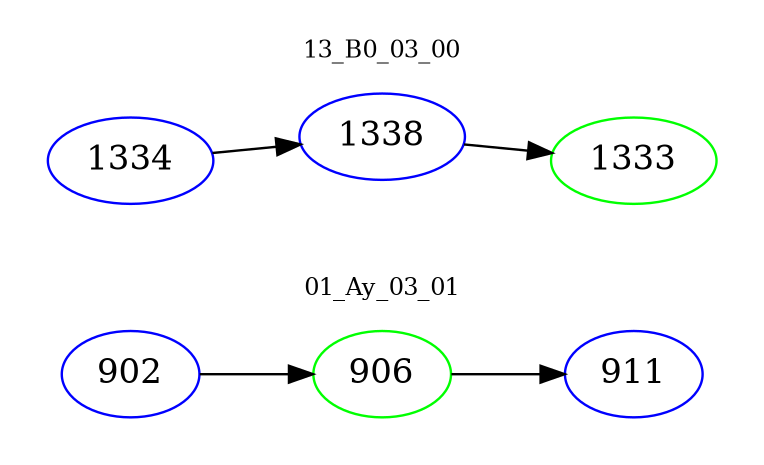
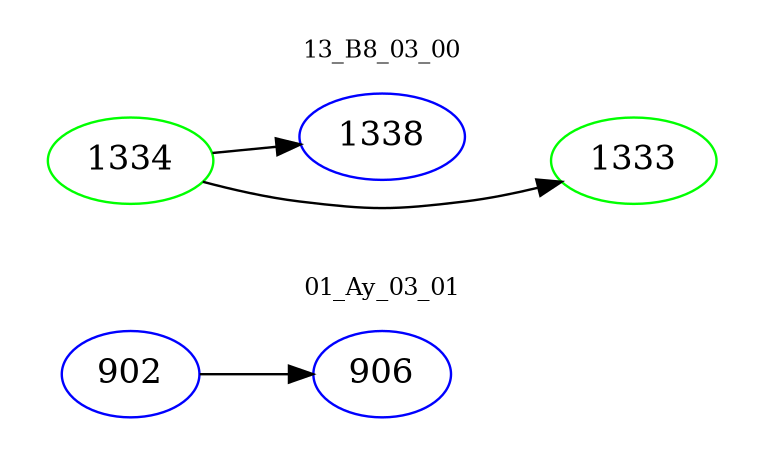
cluster "13_B0_03_00": label "13_B0_03_00" -> "13_B8_03_00"
edge "1338" -> "1333": now "1334" -> "1333"
node "1334": color blue -> green
node "906": color green -> blue
node "911": removed
